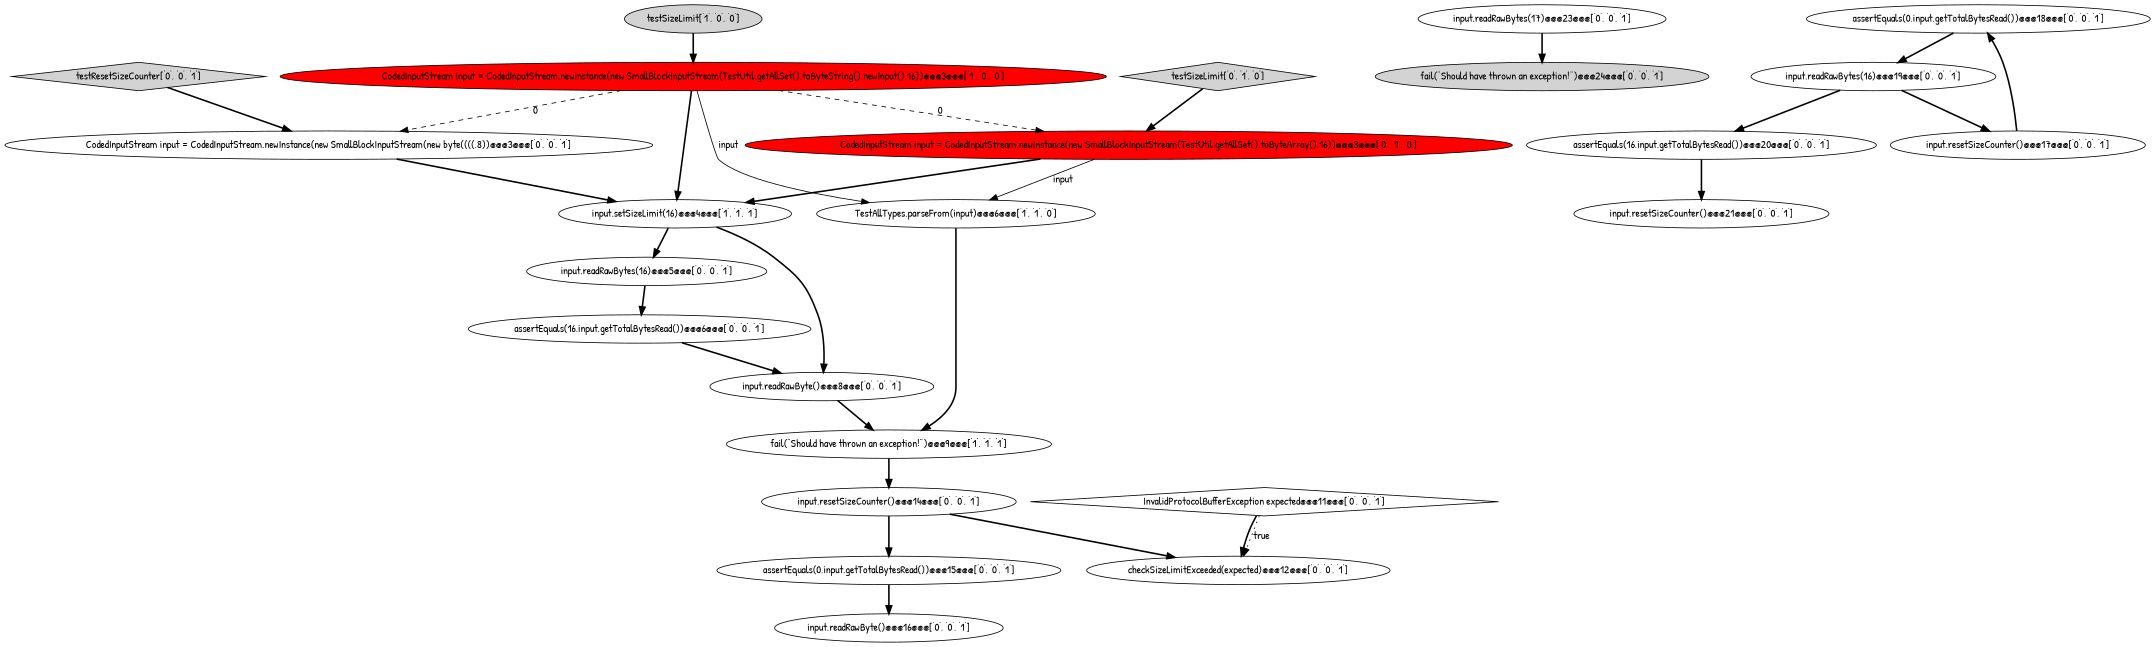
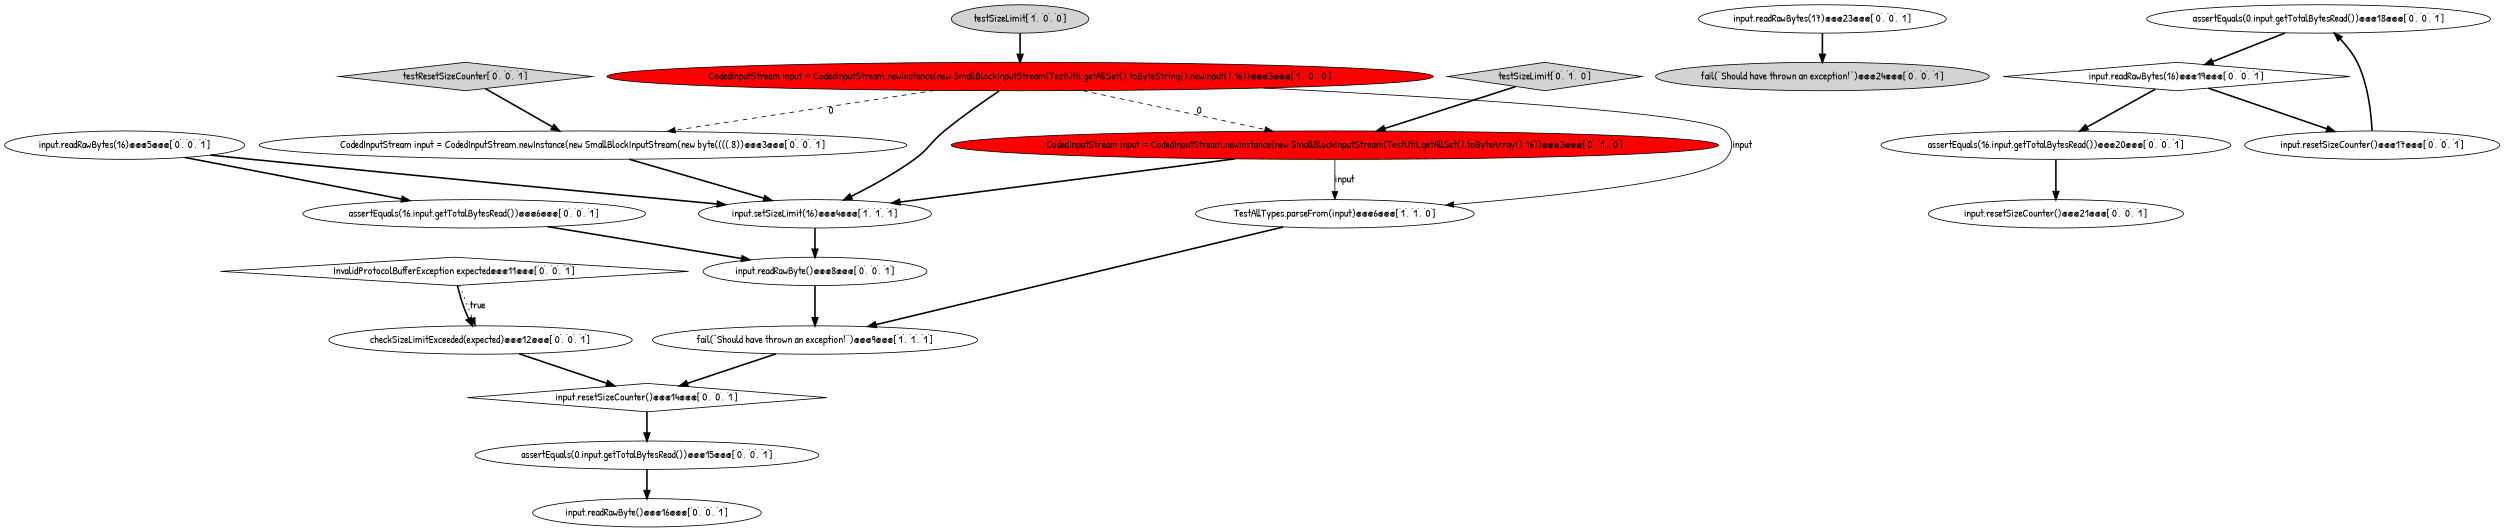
node "input.readRawBytes(16)@@@19@@@['0', '0', '1']": shape ellipse -> diamond
edge "input.setSizeLimit(16)@@@4@@@['1', '1', '1']" -> "input.readRawBytes(16)@@@5@@@['0', '0', '1']": reversed
node "input.resetSizeCounter()@@@14@@@['0', '0', '1']": shape ellipse -> diamond
edge "input.resetSizeCounter()@@@14@@@['0', '0', '1']" -> "checkSizeLimitExceeded(expected)@@@12@@@['0', '0', '1']": reversed
